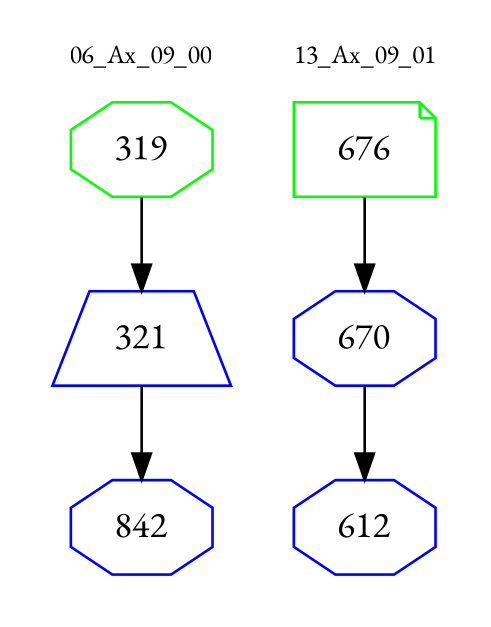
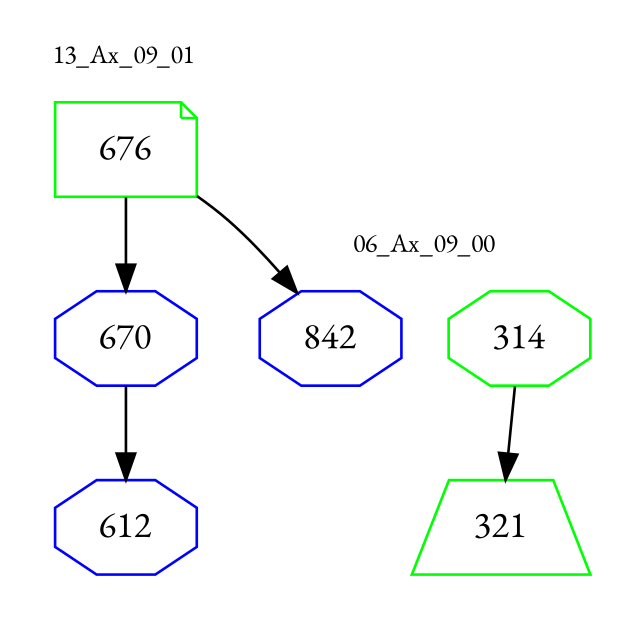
node "319": label "319" -> "314"
node "321": color blue -> green
edge "321" -> "842": now "676" -> "842"
